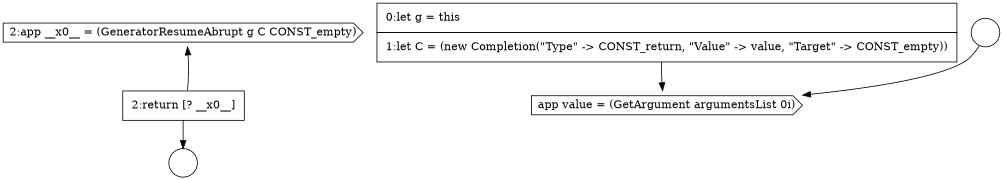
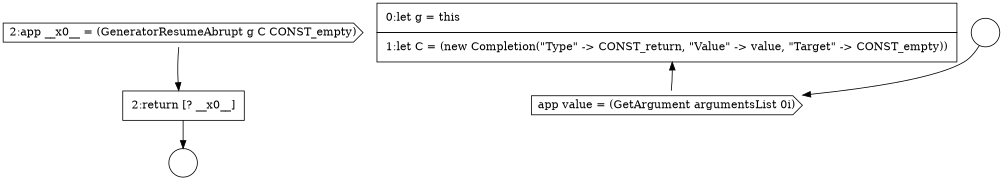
edge "0:let g = this" -> "app value = (GetArgument argumentsList 0i)": reversed
edge "2:return [? __x0__]" -> "2:app __x0__ = (GeneratorResumeAbrupt g C CONST_empty)": reversed
